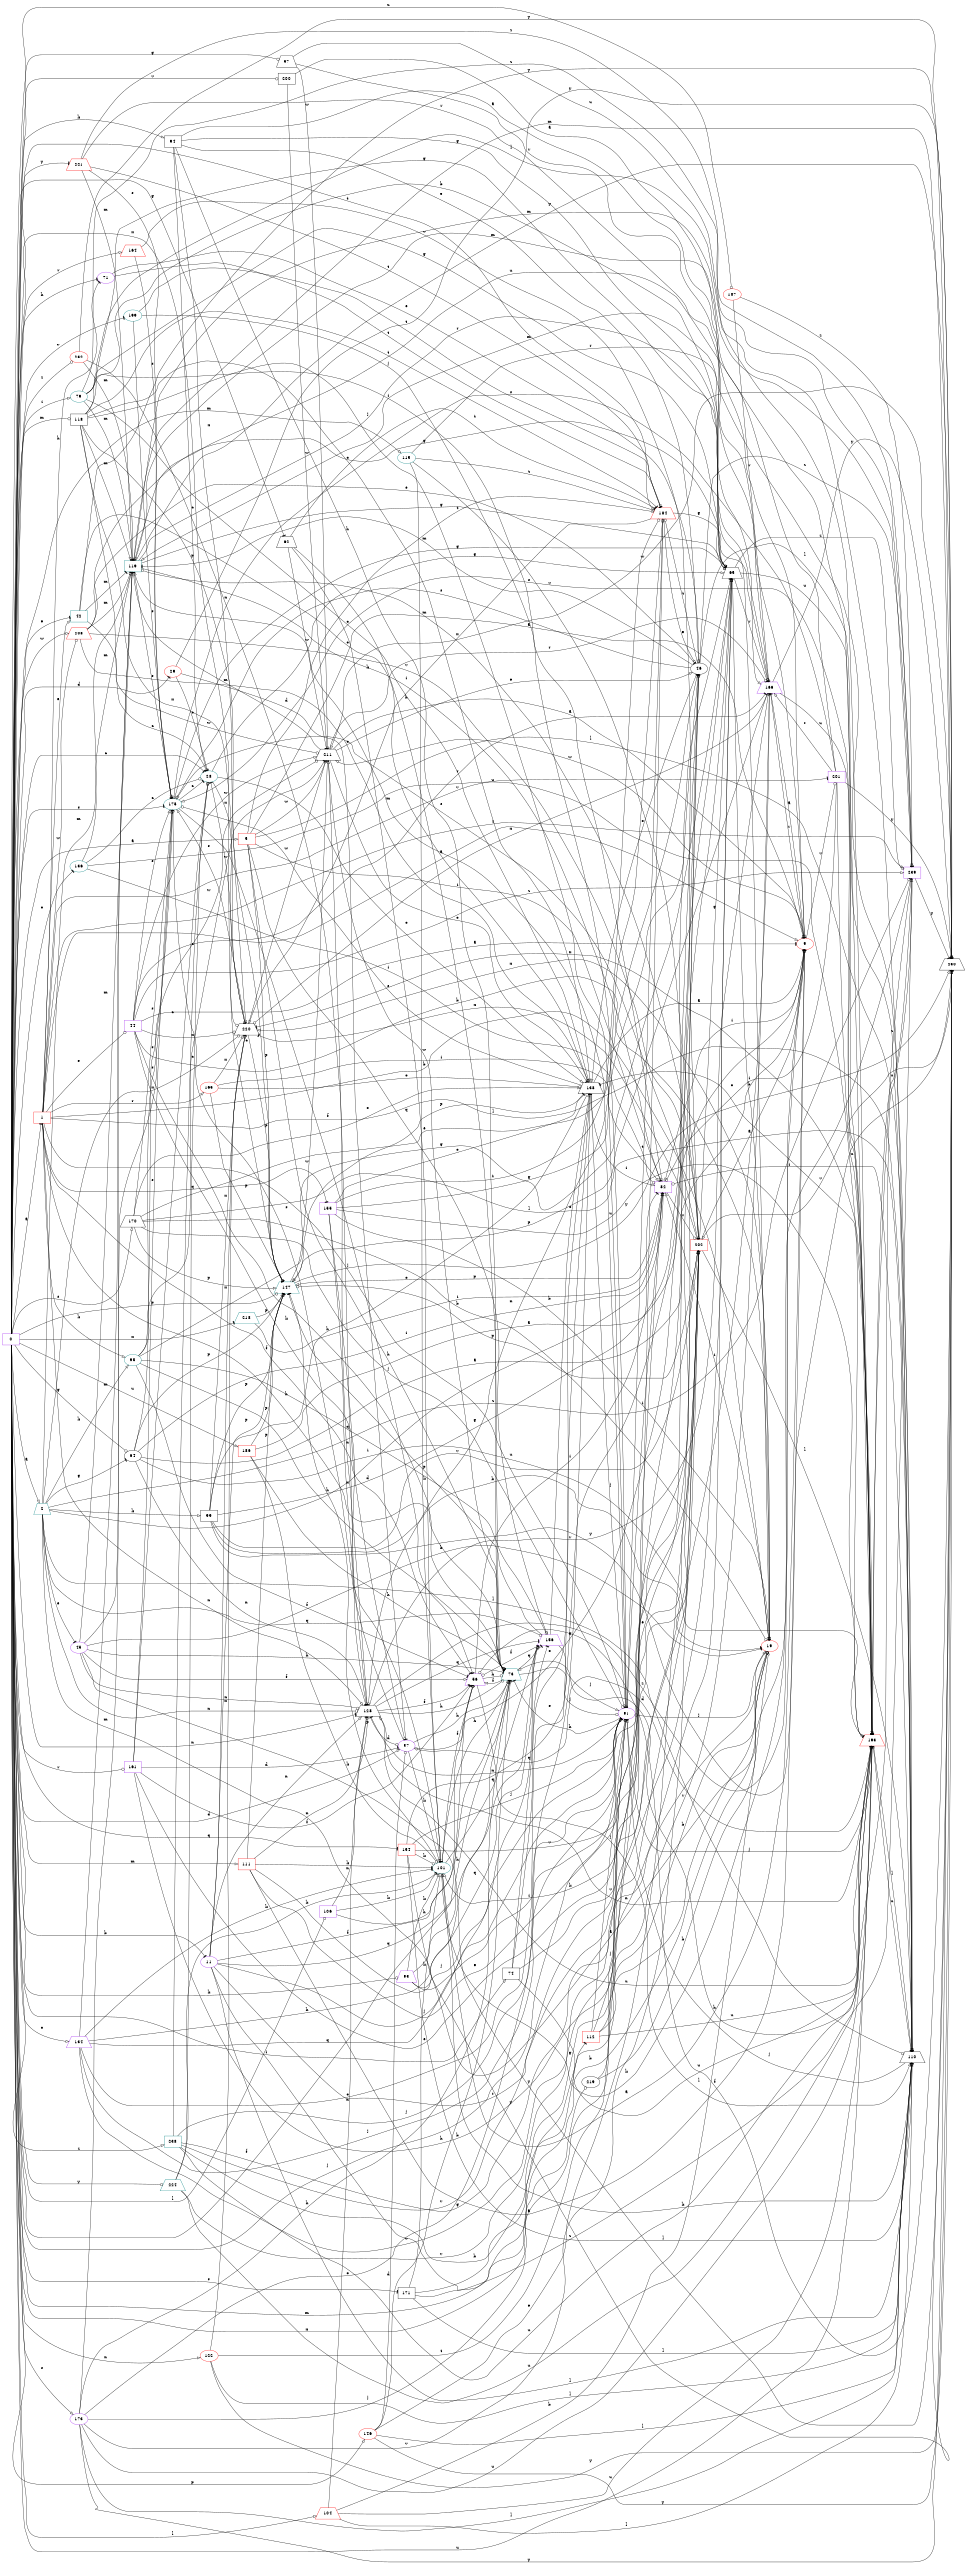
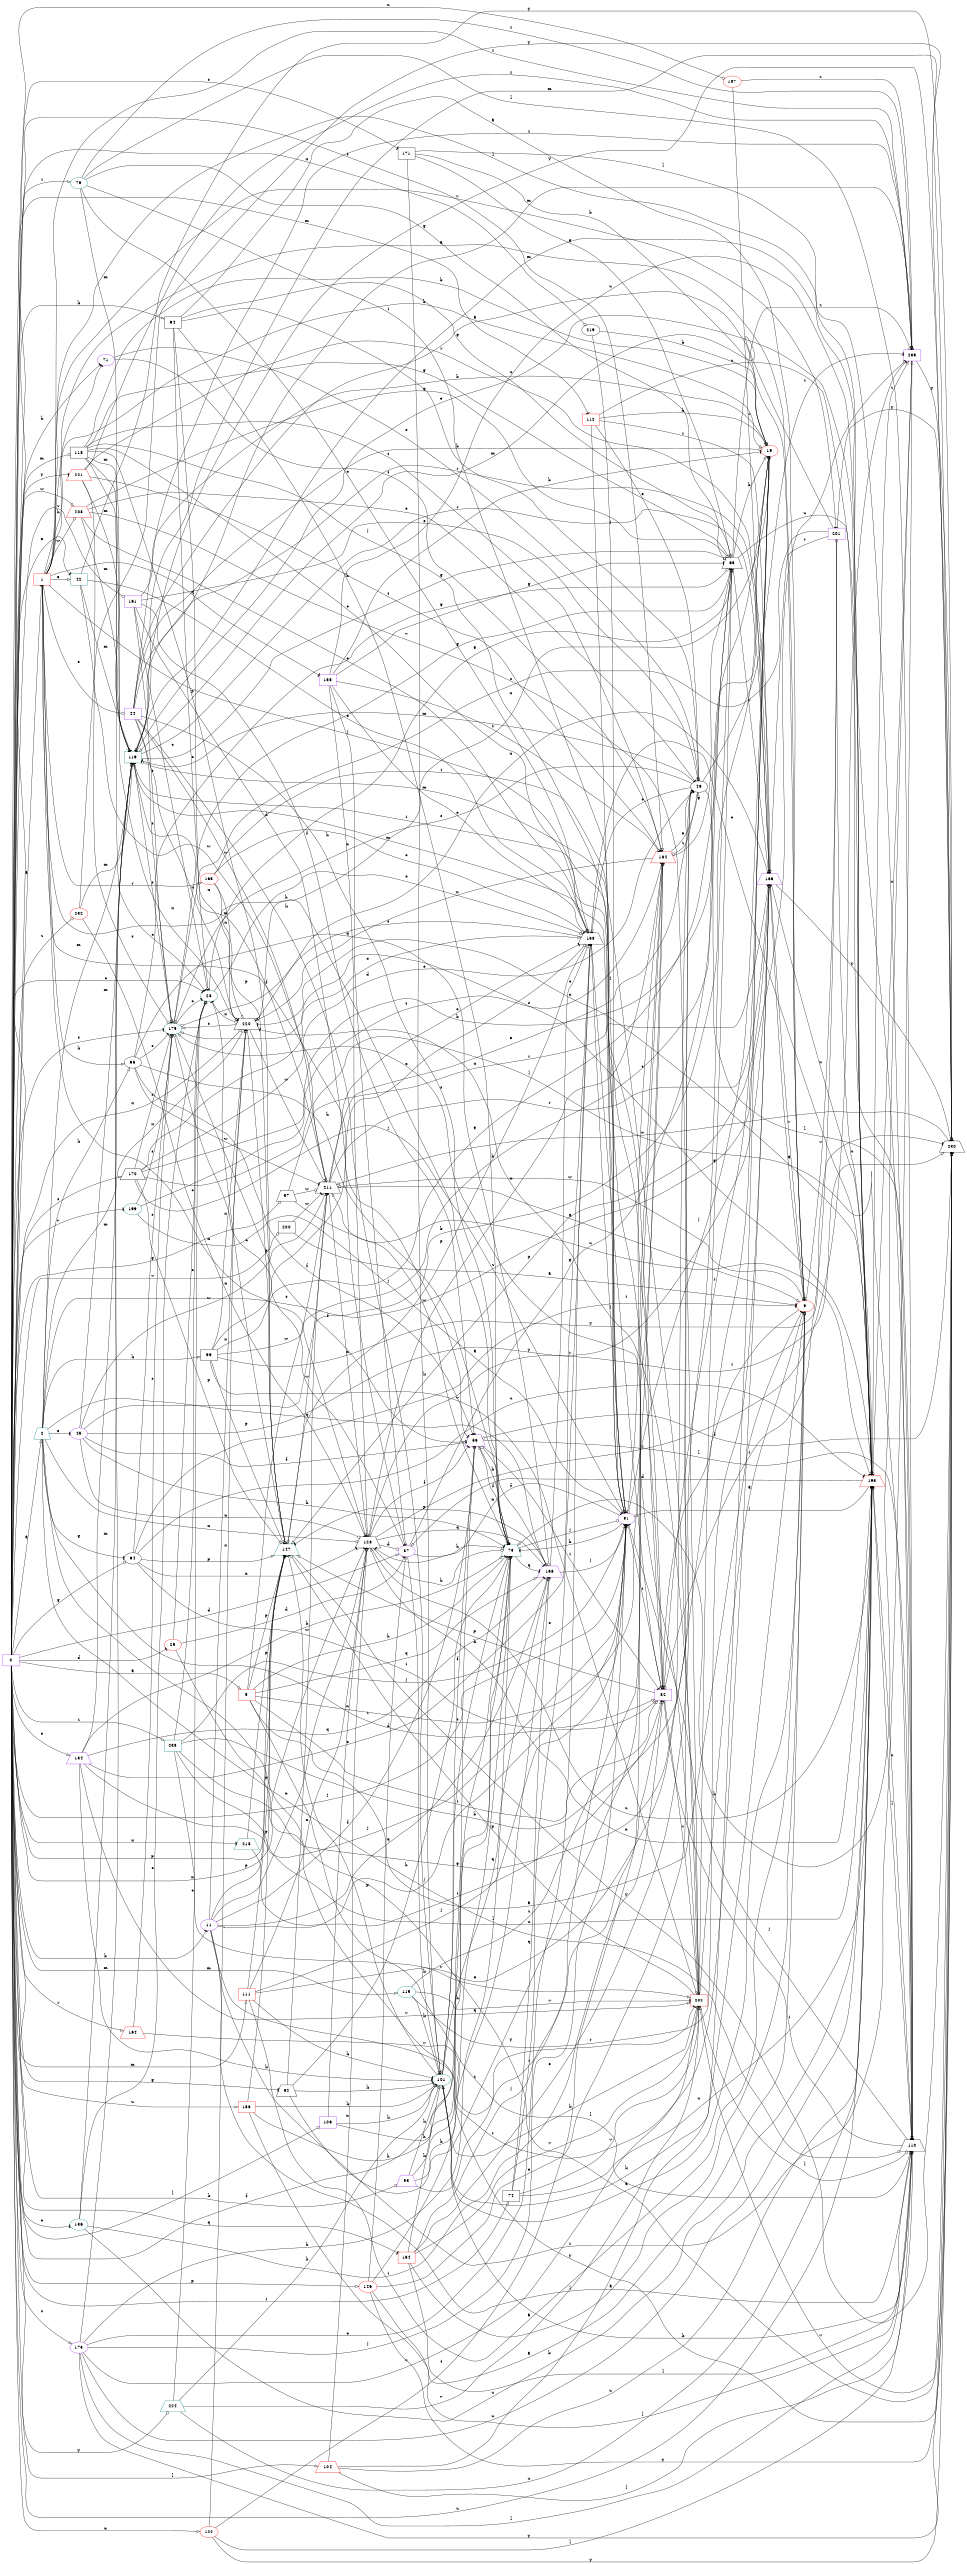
edge "138" -> "9": removed, label "a"
node "95": color teal -> black
